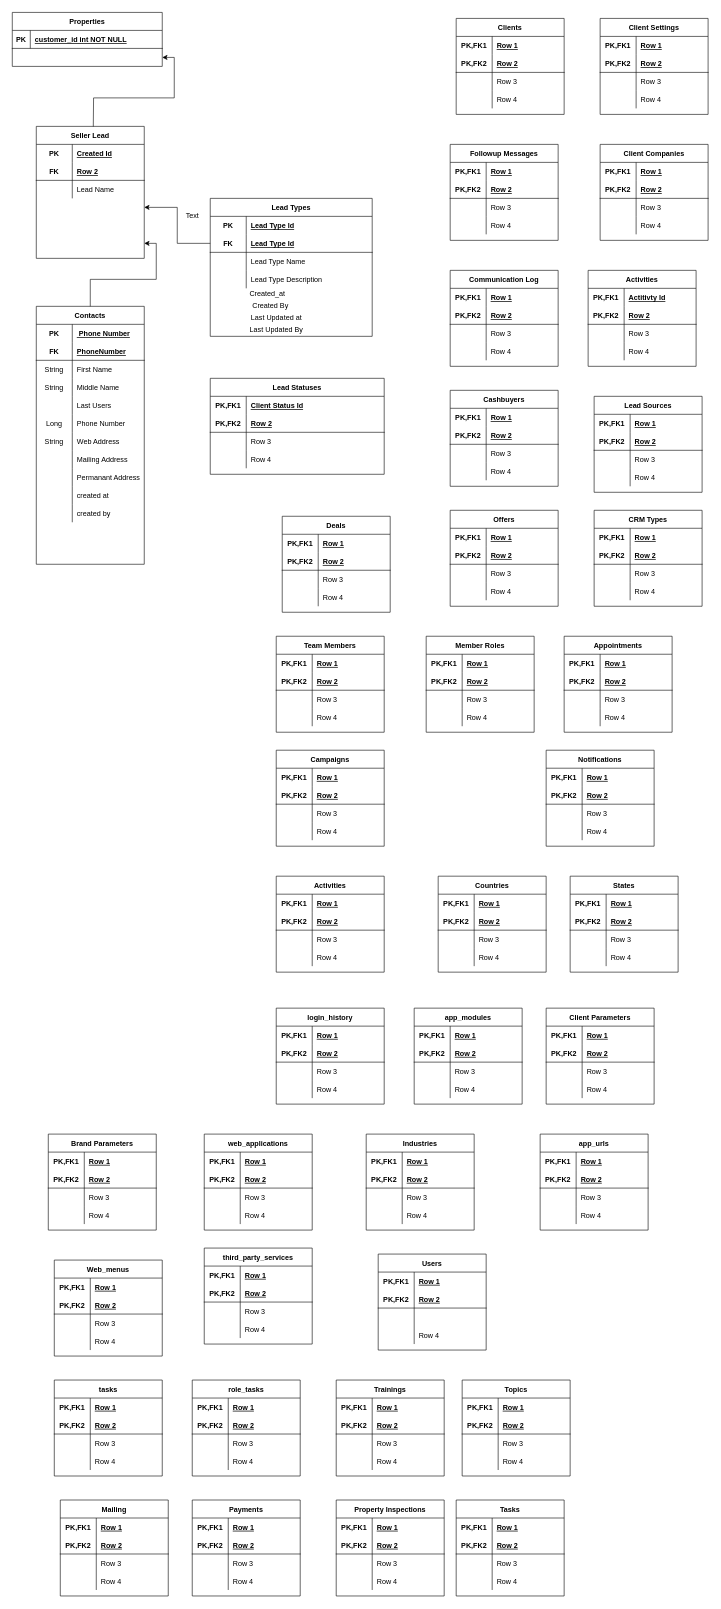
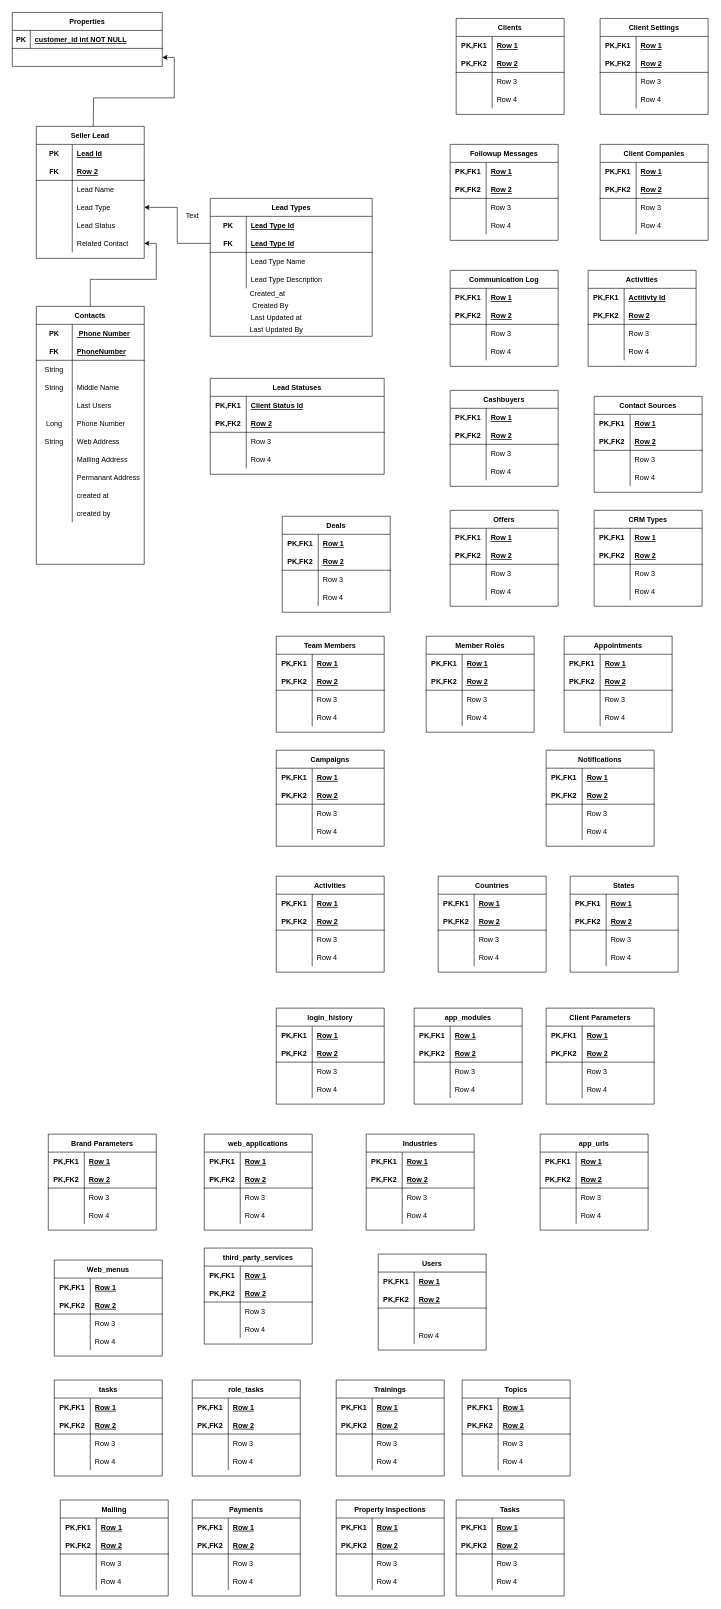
node "Created Id": label "Created Id" -> "Lead Id"
node "Lead Type": added
node "Lead Status": added
node "Related Contact": added
node "First Name": removed
node "Lead Sources": label "Lead Sources" -> "Contact Sources"
